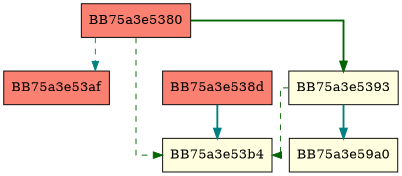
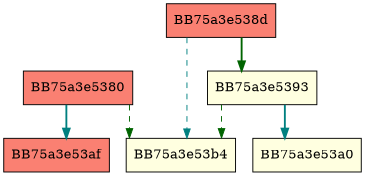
edge "BB75a3e5380" -> "BB75a3e5393": now "BB75a3e538d" -> "BB75a3e5393"
edge "BB75a3e5380" -> "BB75a3e53af": style dashed -> bold
edge "BB75a3e538d" -> "BB75a3e53b4": style bold -> dashed
node "BB75a3e59a0": label "BB75a3e59a0" -> "BB75a3e53a0"
